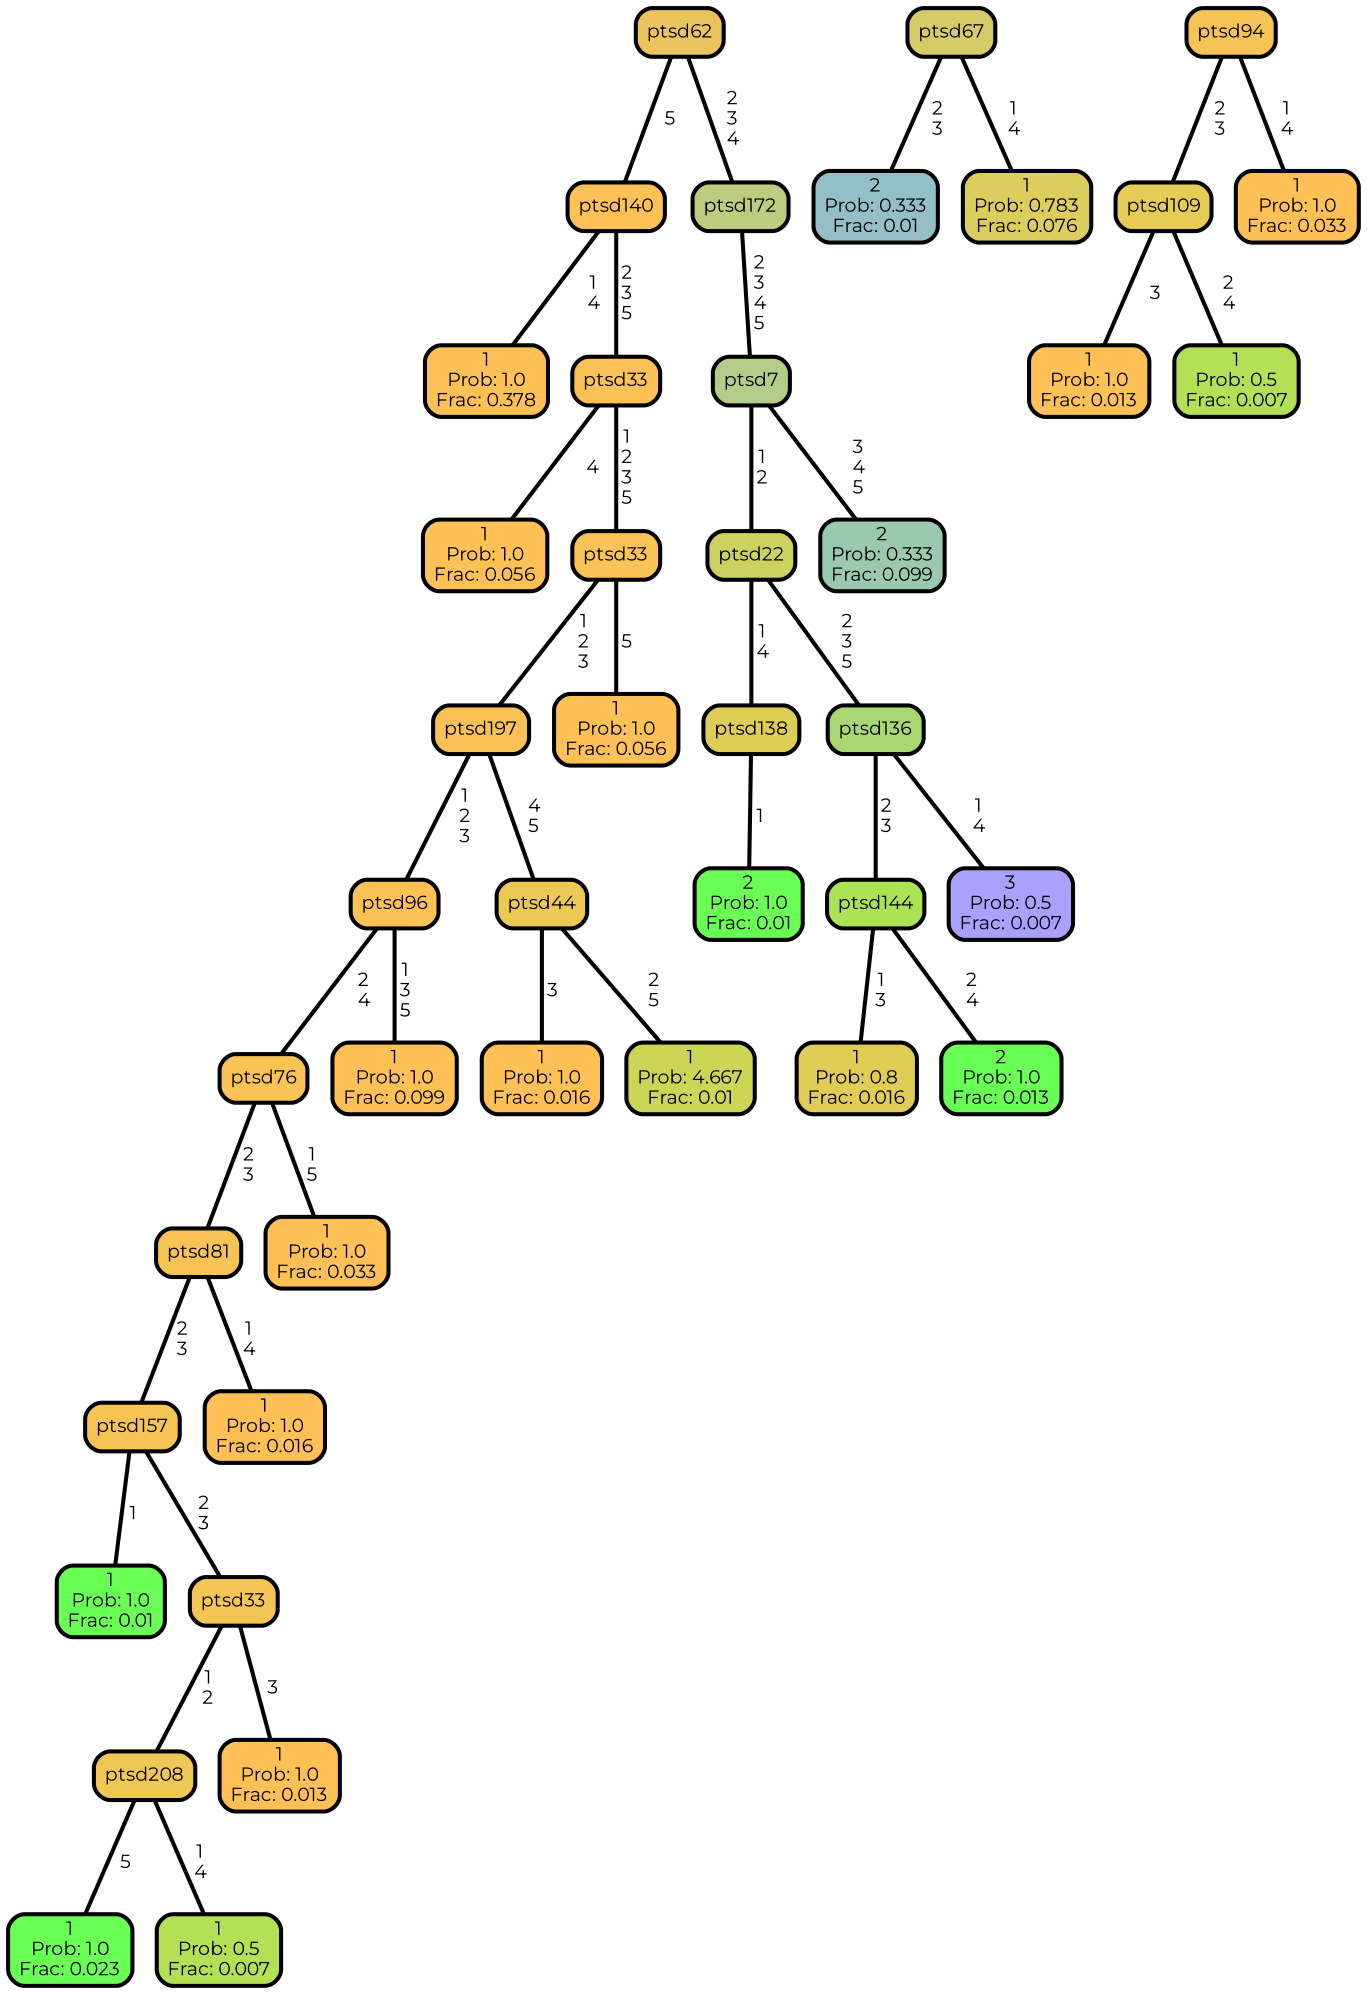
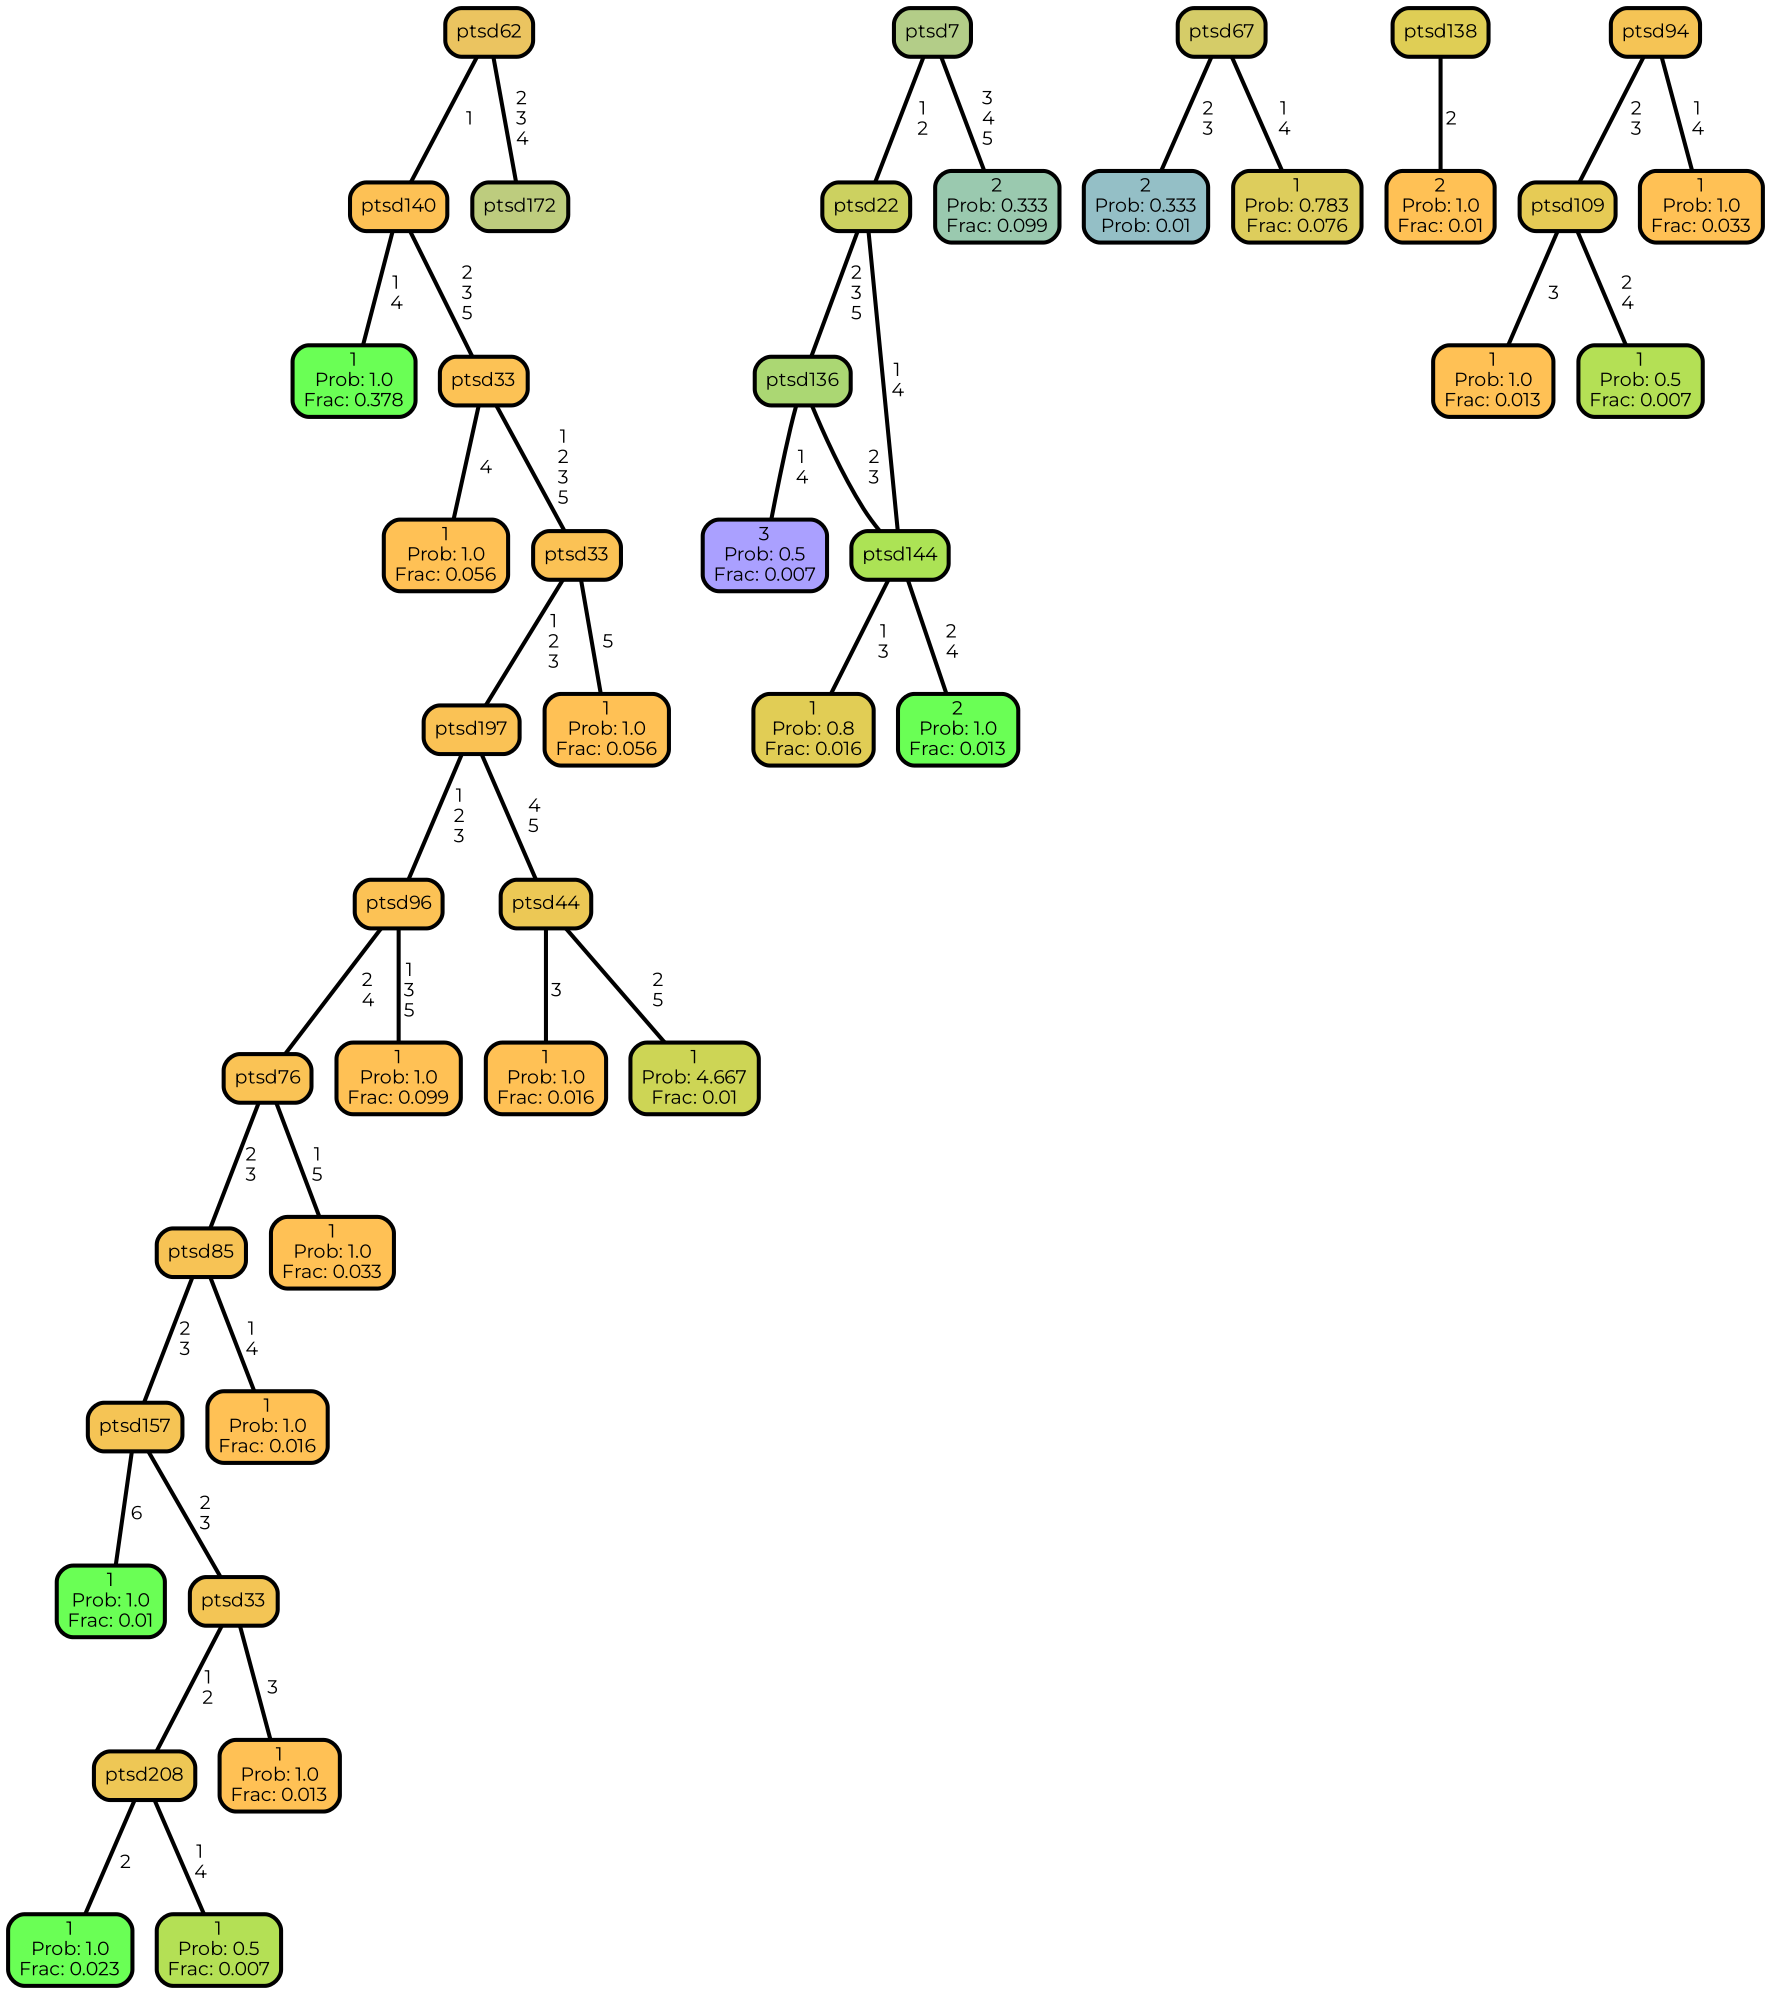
edge "ptsd62" -- "ptsd140": label " 5" -> " 1"
node "2 Prob: 0.333 Frac: 0.01": label "2 Prob: 0.333 Frac: 0.01" -> "2 Prob: 0.333 Prob: 0.01"
edge "ptsd172" -- "ptsd7": removed, label "2 3 4 5"
node "1 Prob: 1.0 Frac: 0.378": fillcolor #ffc155 -> #6aff55
edge "ptsd22" -- "ptsd138": now "ptsd22" -- "ptsd144"
edge "ptsd138" -- "2 Prob: 1.0 Frac: 0.01": label " 1" -> " 2"
node "2 Prob: 1.0 Frac: 0.01": fillcolor #6aff55 -> #ffc155
node "ptsd81": label "ptsd81" -> "ptsd85"
edge "ptsd157" -- "1 Prob: 1.0 Frac: 0.01": label " 1" -> " 6"
edge "ptsd208" -- "1 Prob: 1.0 Frac: 0.023": label " 5" -> " 2"
